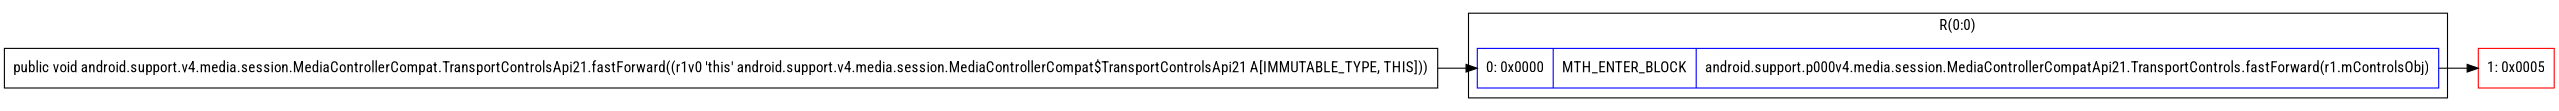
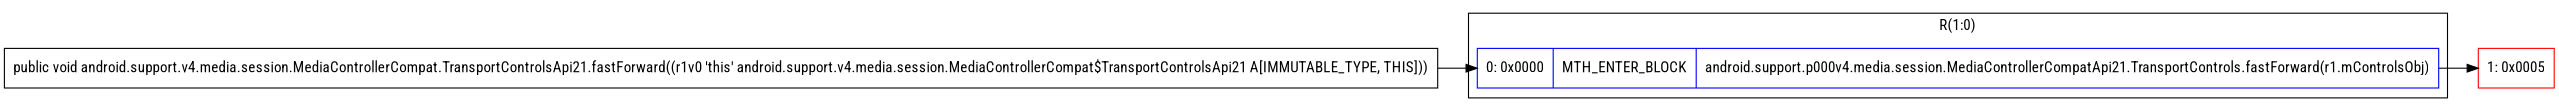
cluster "R(0:0)": label "R(0:0)" -> "R(1:0)"
